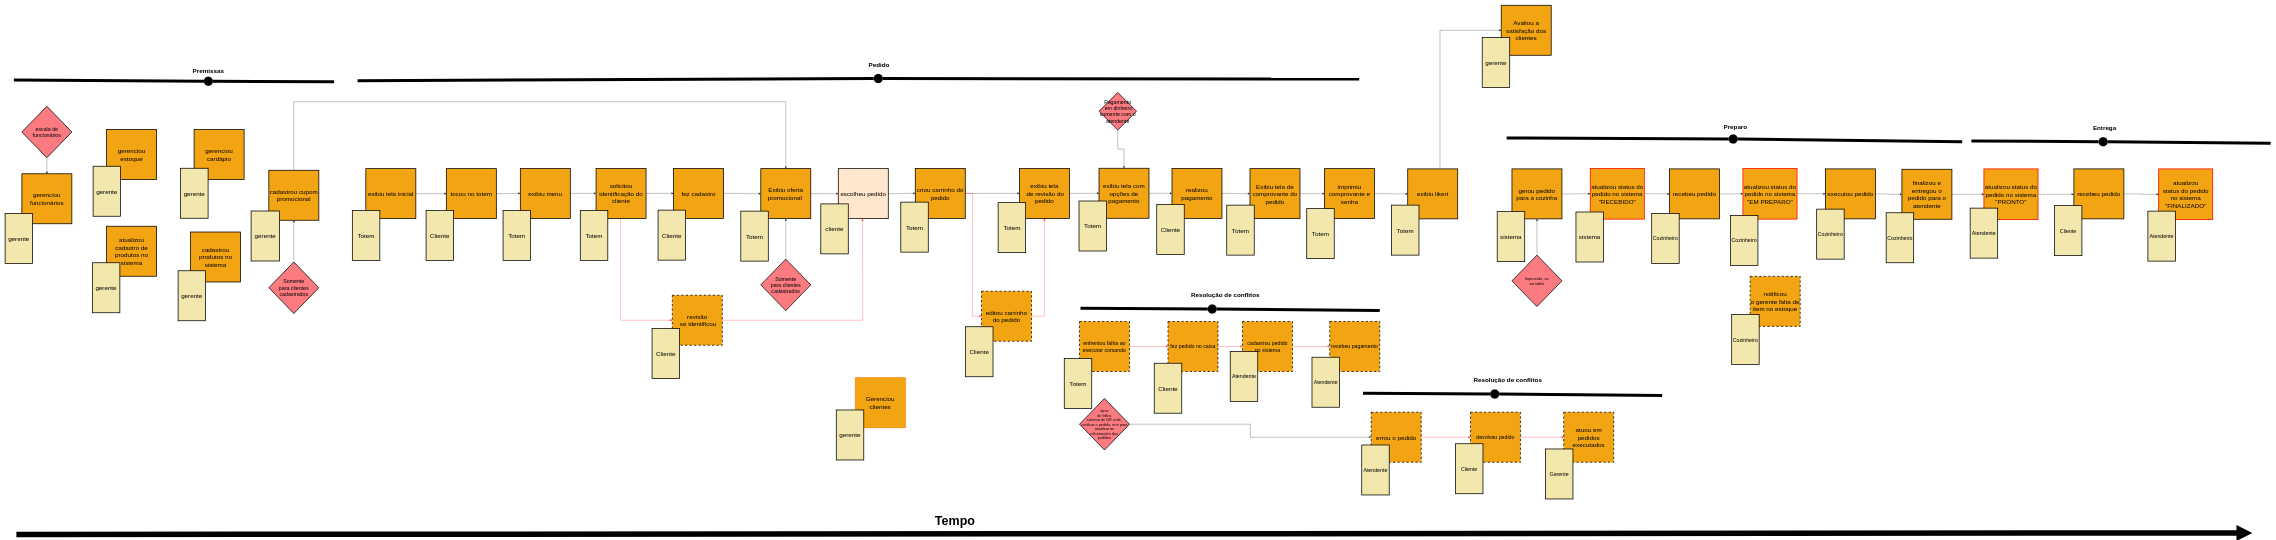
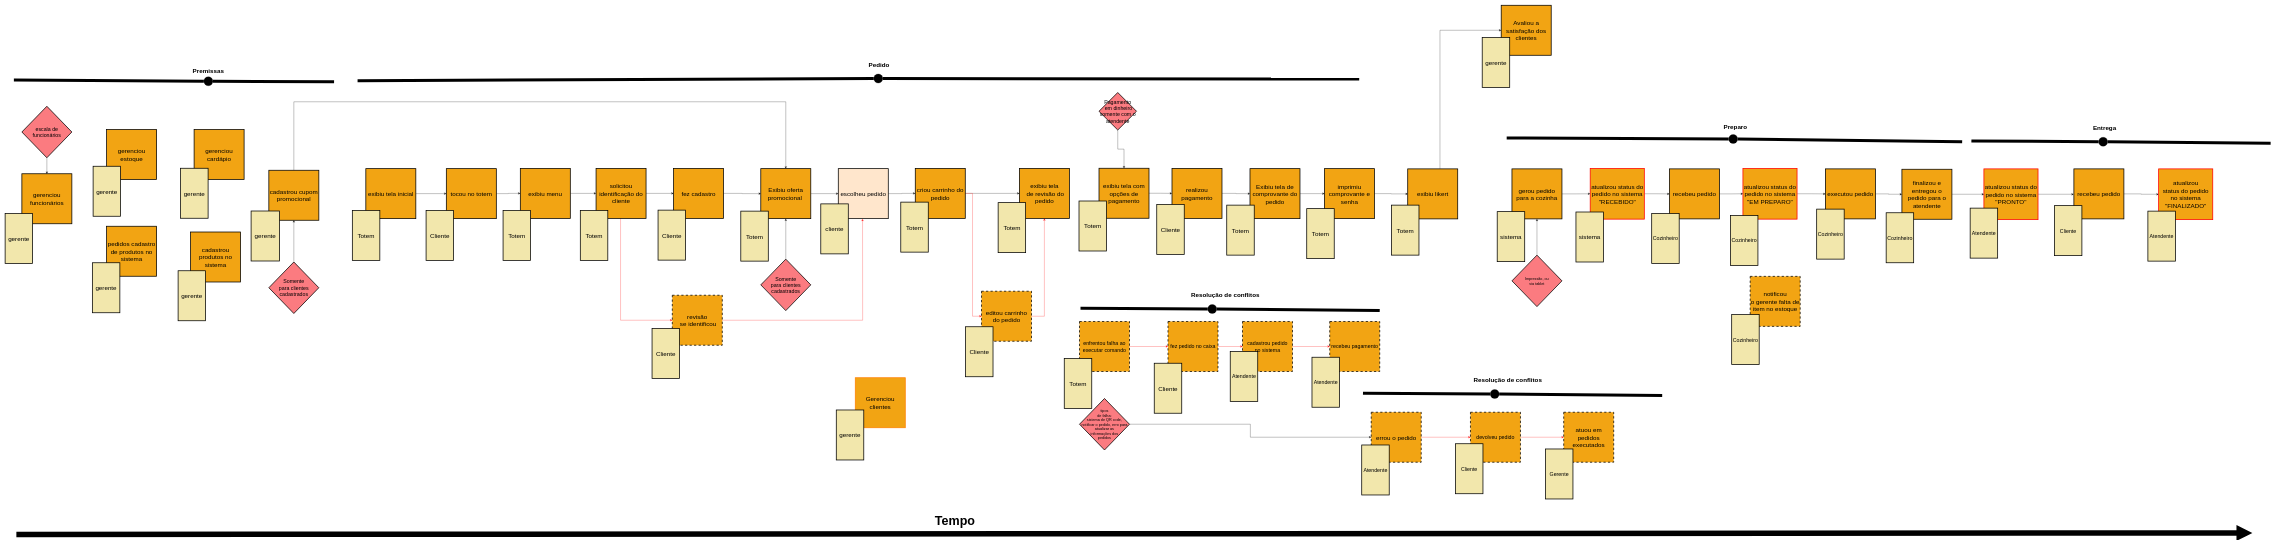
edge "exibiu tela de revisão do pedido" -> "exibiu tela com opções de pagamento": removed
node "atualizou cadastro de produtos no sistema": label "atualizou cadastro de produtos no sistema" -> "pedidos cadastro de produtos no sistema"
